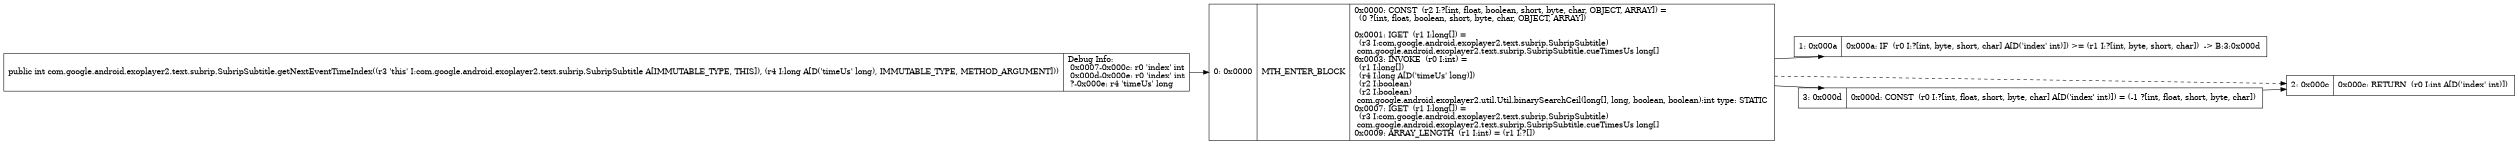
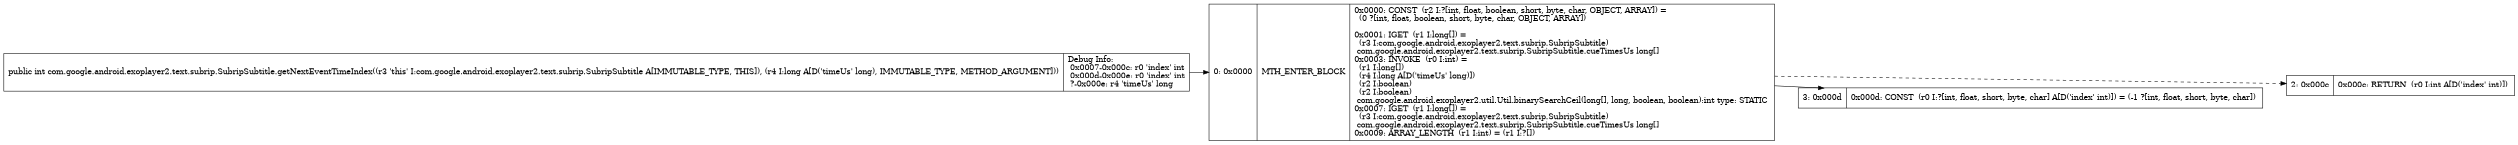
node "1: 0x000a": removed
node "0: 0x0000": text "6x0003: INVOKE  (r0 I:int) =" -> "0x0003: INVOKE  (r0 I:int) ="
edge "3: 0x000d" -> "2: 0x000c": removed
